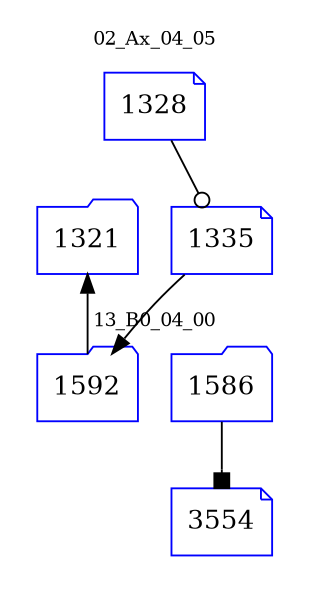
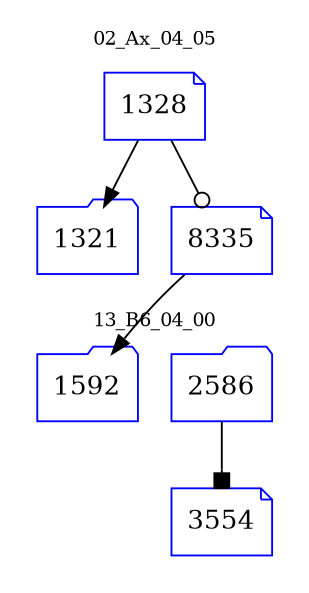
node "1335": label "1335" -> "8335"
cluster "13_B0_04_00": label "13_B0_04_00" -> "13_B6_04_00"
edge "1592" -> "1321": now "1328" -> "1321"
node "1586": label "1586" -> "2586"
